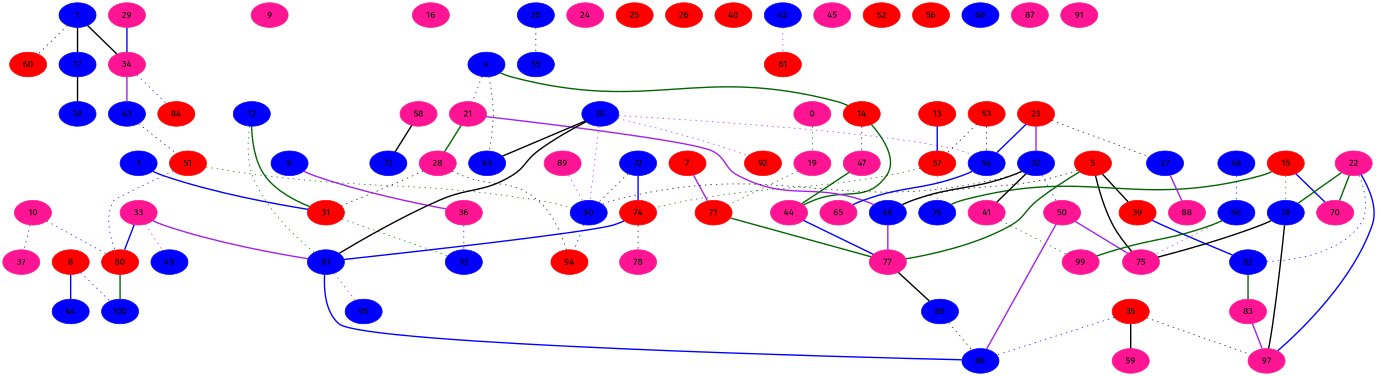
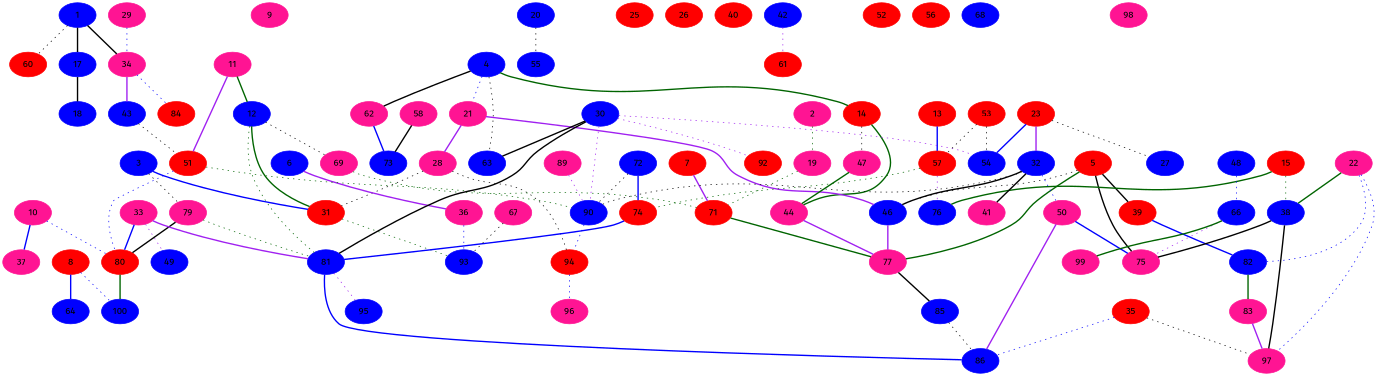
node "16": removed
node "24": removed
node "45": removed
node "87": removed
node "91": removed
node "98": added
edge "29" -- "34": style bold -> dotted
node "11": added
node "62": added
node "0": label "0" -> "2"
edge "21" -- "28": color darkgreen -> purple
node "69": added
node "79": added
node "67": added
node "65": removed
node "88": removed
node "70": removed
edge "10" -- "37": style dotted -> bold
edge "44" -- "77": color blue -> purple
edge "41" -- "99": removed
edge "50" -- "75": color purple -> blue
node "78": removed
edge "22" -- "97": style bold -> dotted
node "96": added
node "59": removed
